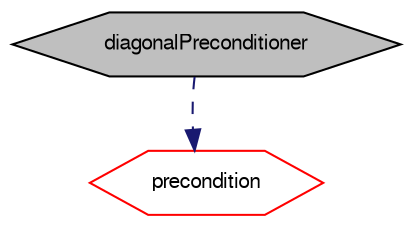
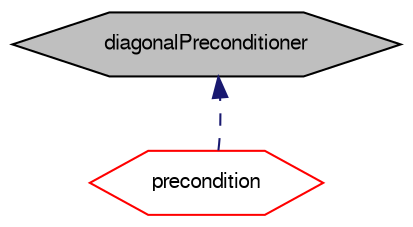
edge "diagonalPreconditioner" -> "precondition": reversed
